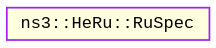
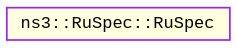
node "ns3::HeRu::RuSpec": label "ns3::HeRu::RuSpec" -> "ns3::RuSpec::RuSpec"
